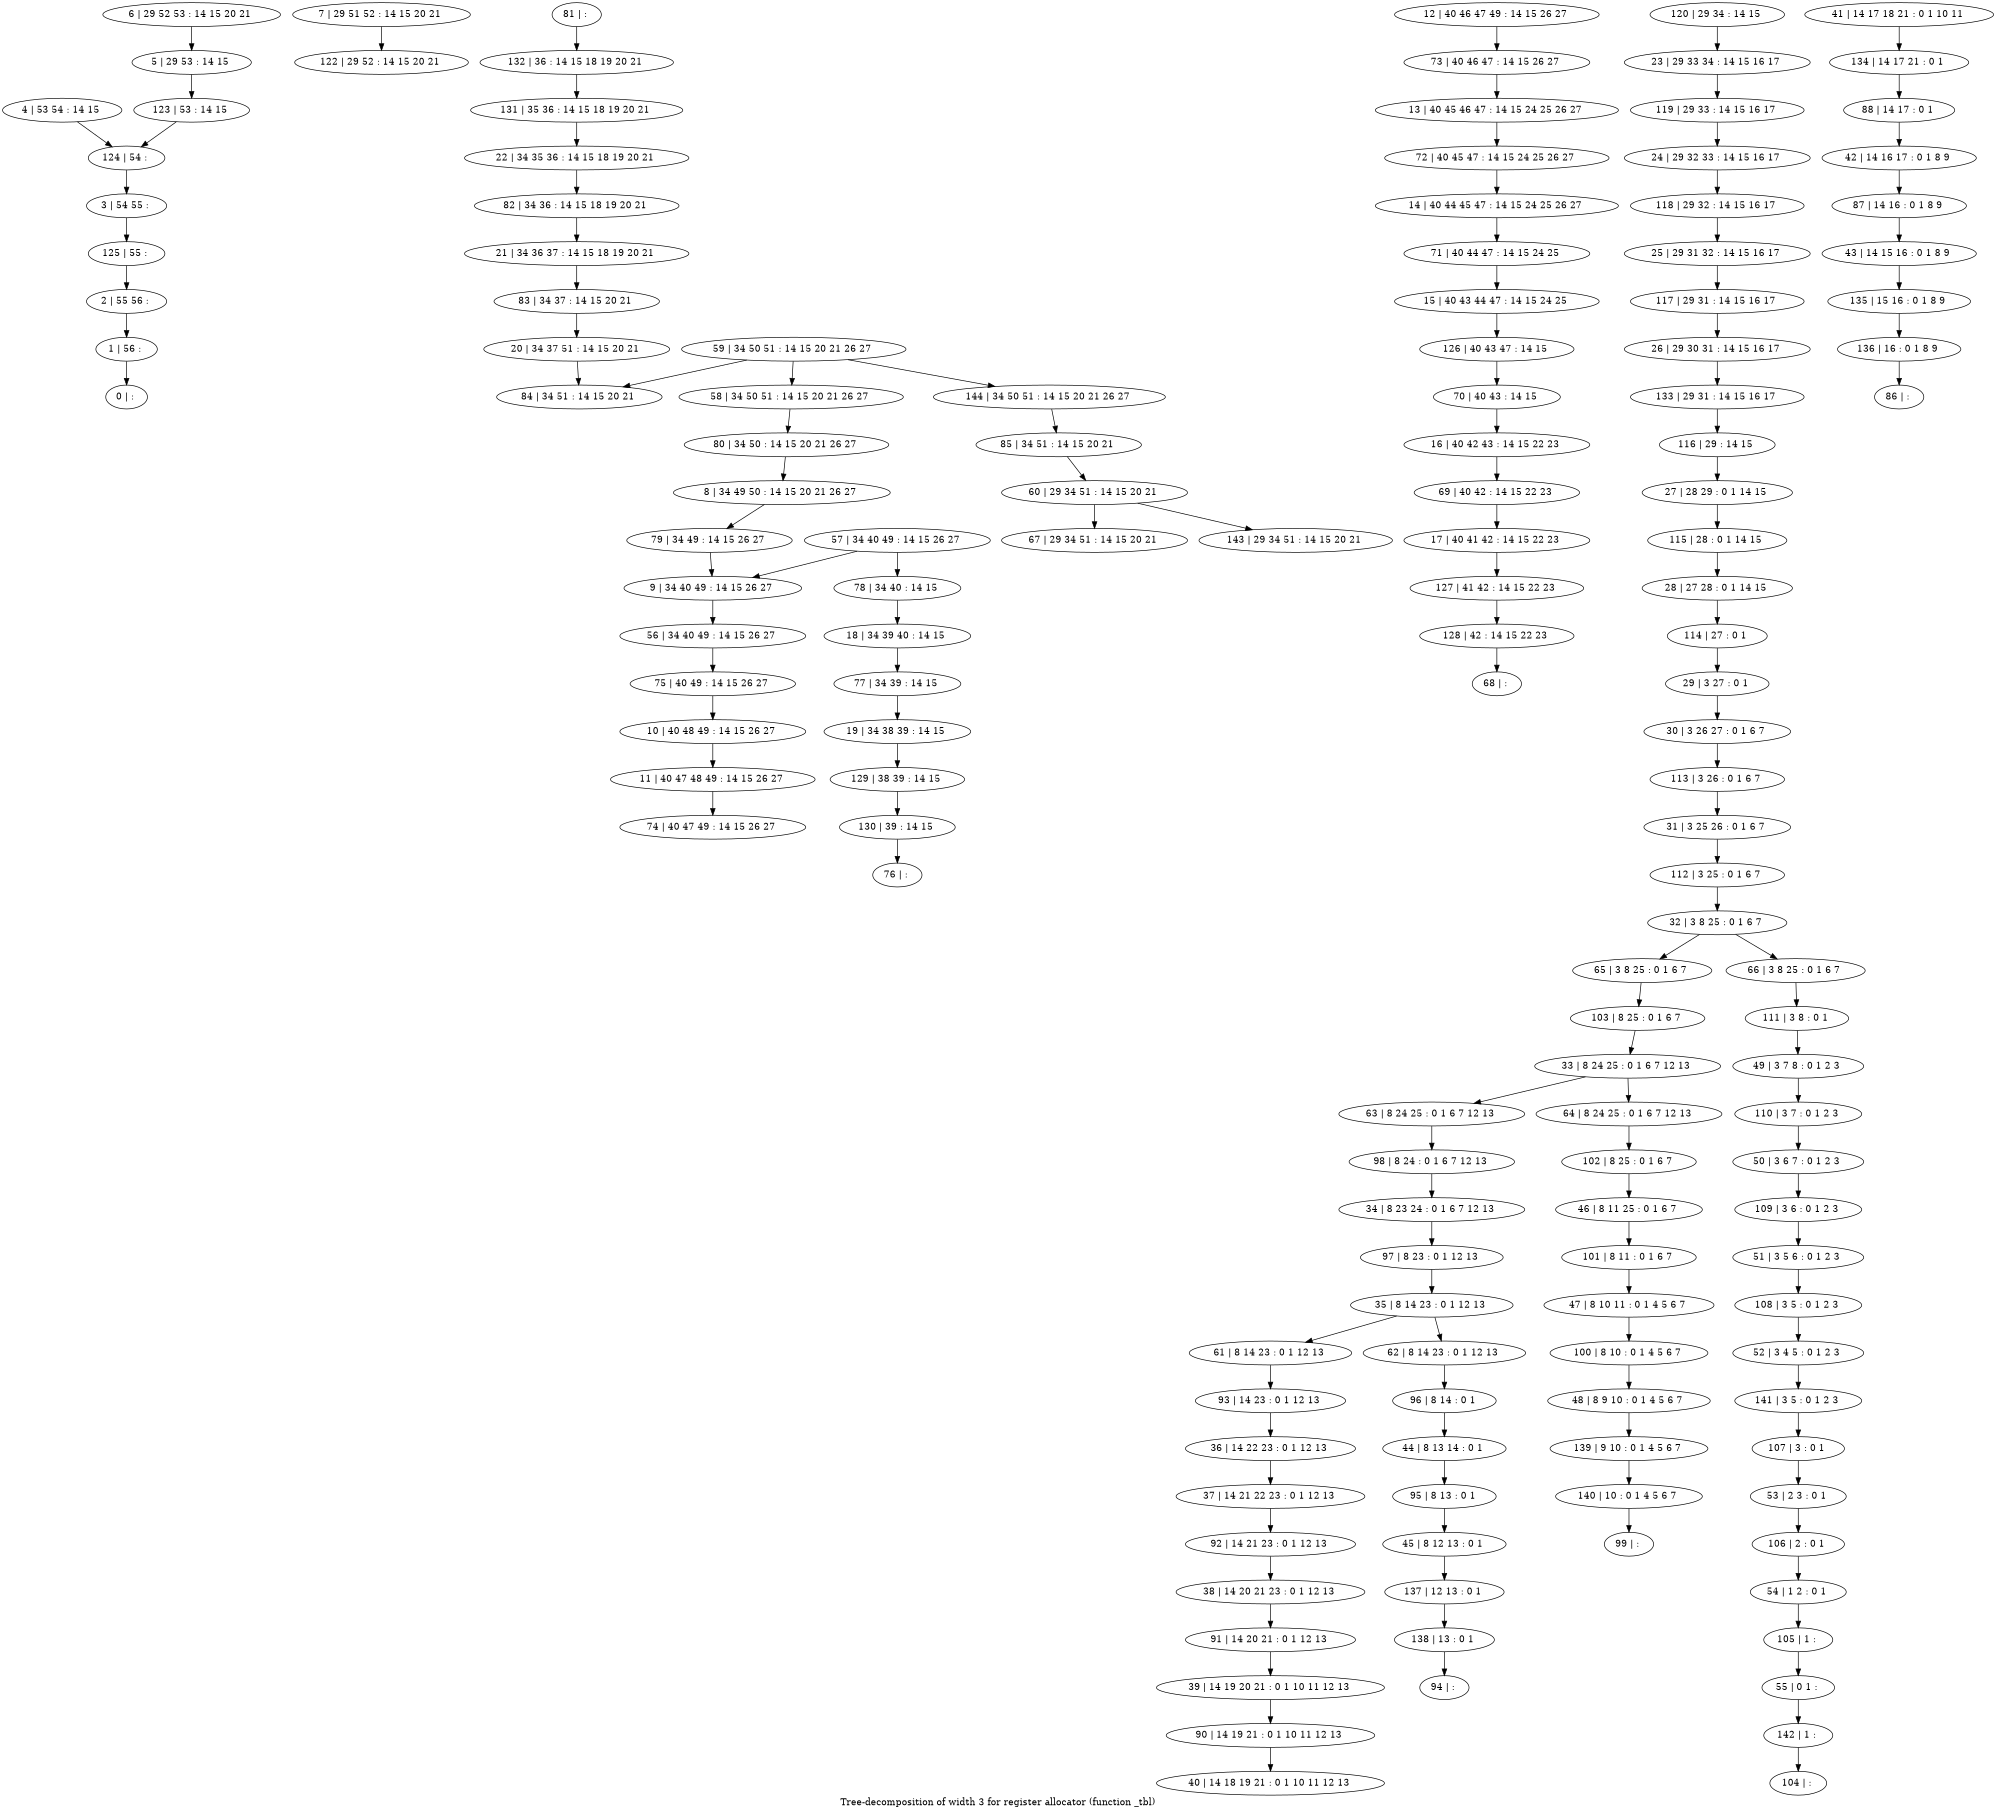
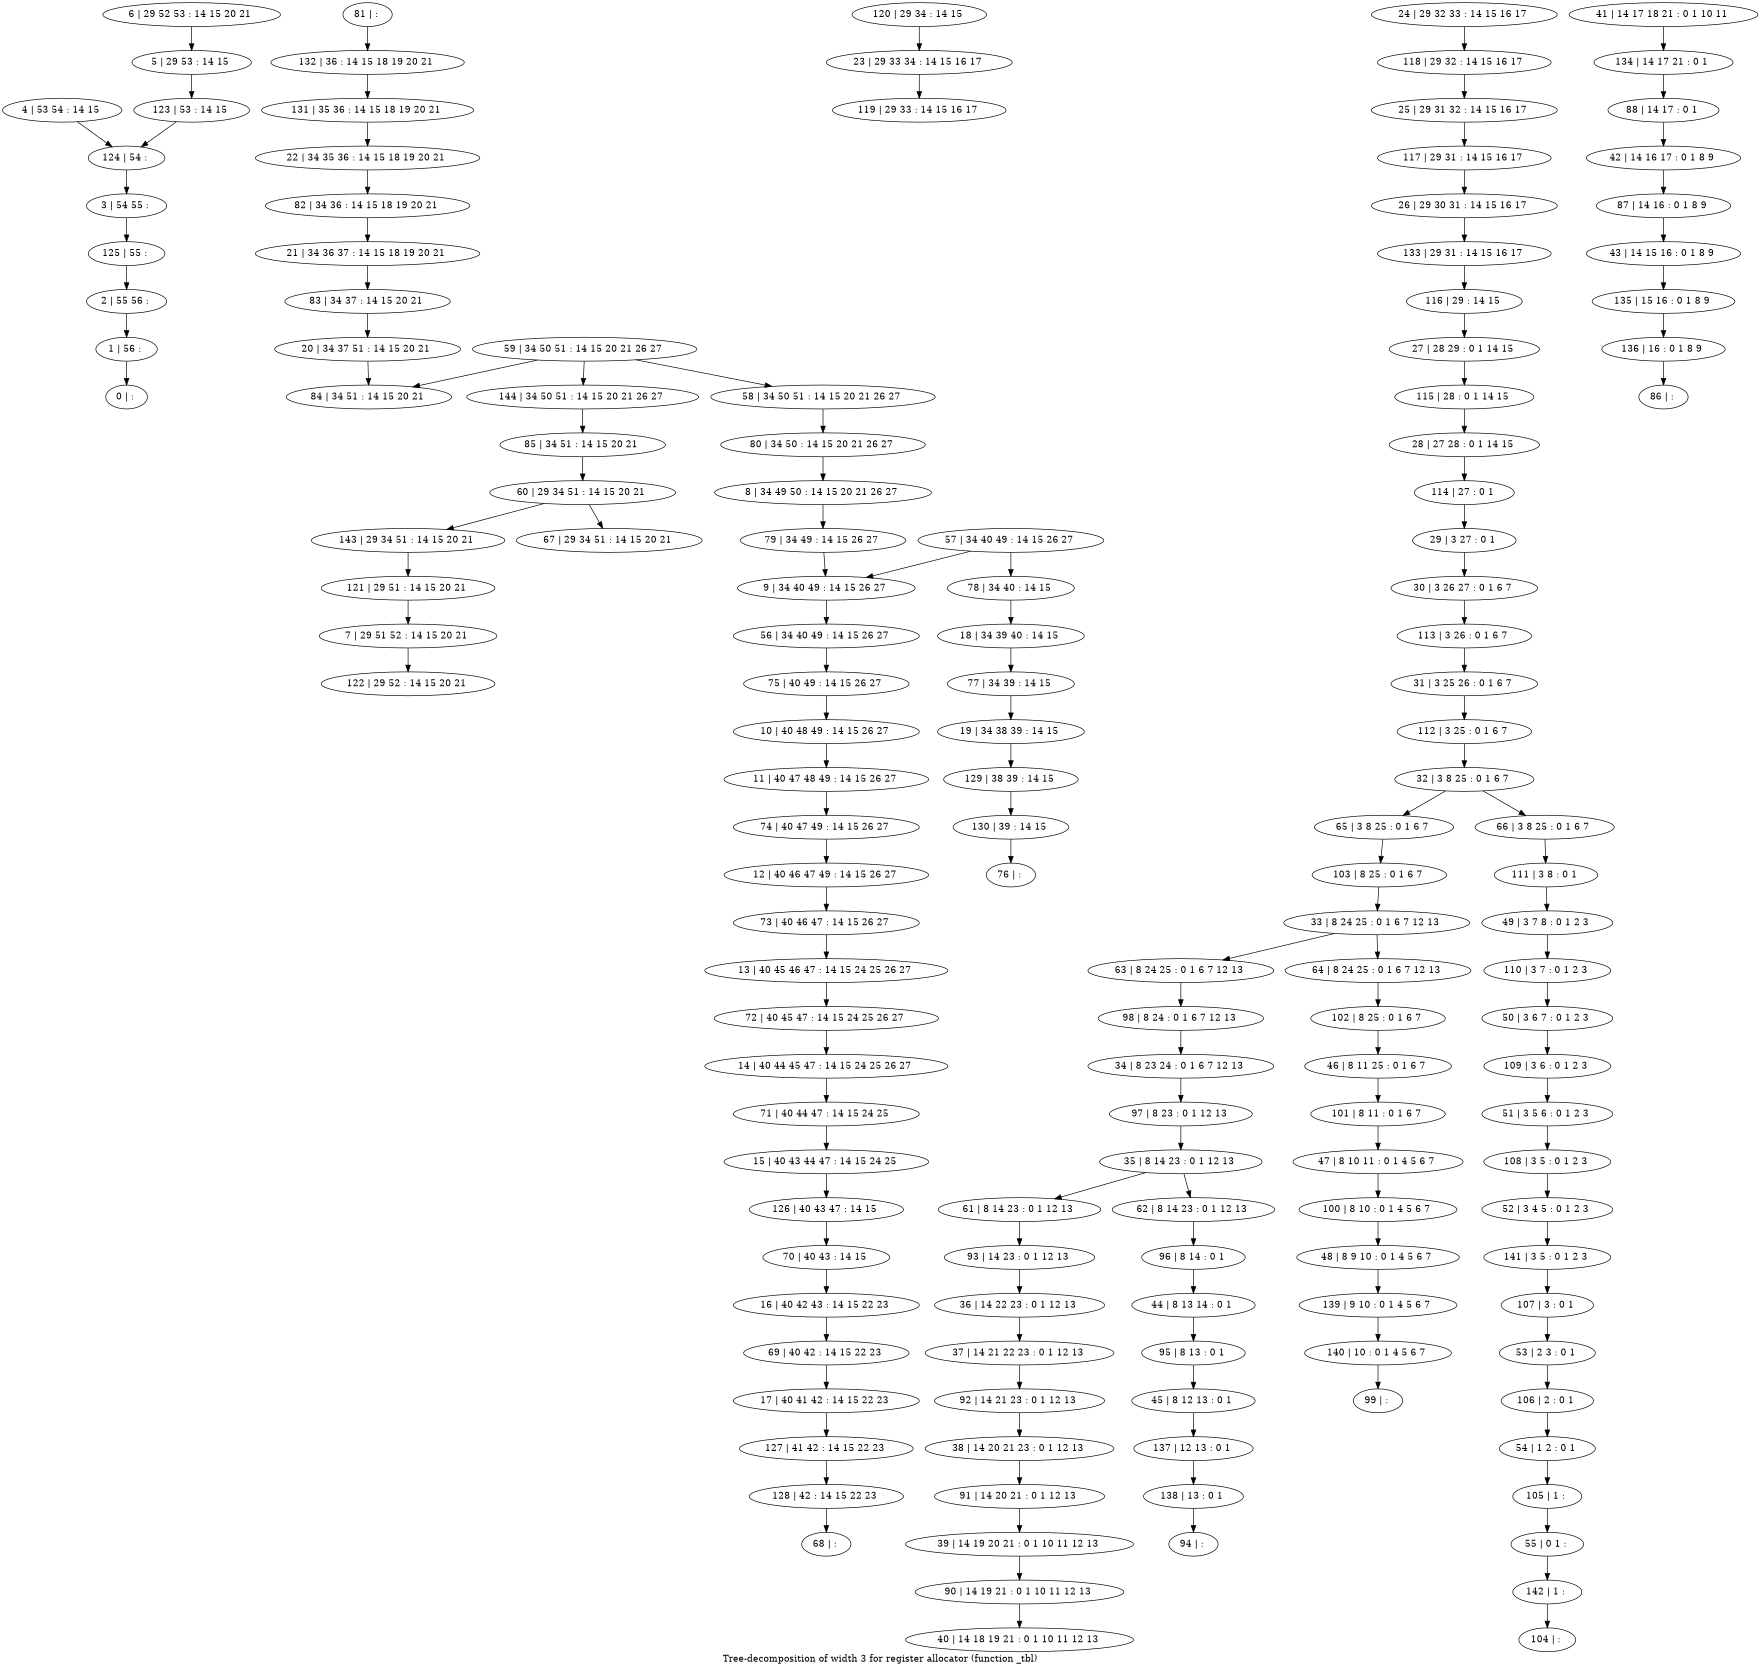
edge "119 | 29 33 : 14 15 16 17" -> "24 | 29 32 33 : 14 15 16 17": removed
node "121 | 29 51 : 14 15 20 21": added
edge "74 | 40 47 49 : 14 15 26 27" -> "12 | 40 46 47 49 : 14 15 26 27": added
